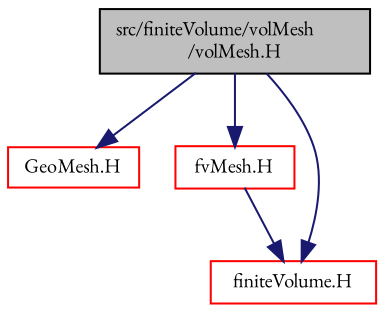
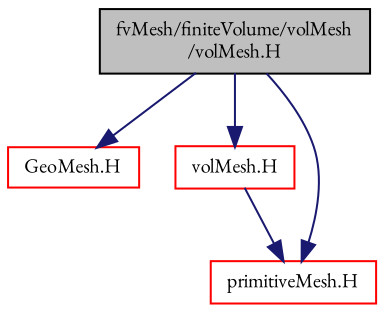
node "src/finiteVolume/volMesh /volMesh.H": label "src/finiteVolume/volMesh /volMesh.H" -> "fvMesh/finiteVolume/volMesh /volMesh.H"
node "fvMesh.H": label "fvMesh.H" -> "volMesh.H"
node "finiteVolume.H": label "finiteVolume.H" -> "primitiveMesh.H"
